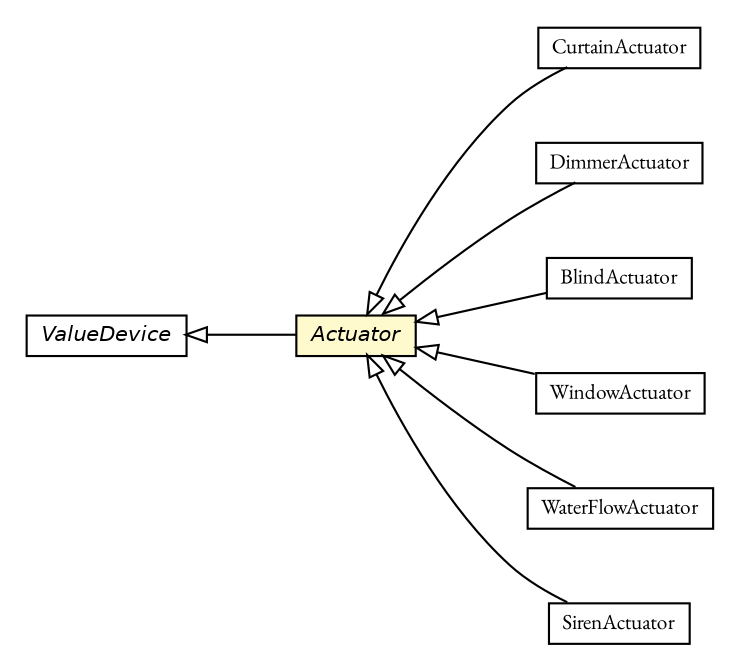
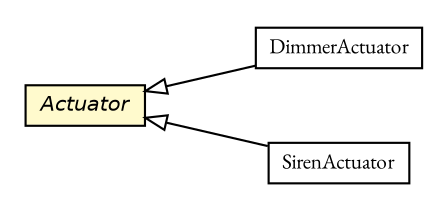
node "CurtainActuator": removed
node "BlindActuator": removed
node "ValueDevice": removed
node "WindowActuator": removed
node "WaterFlowActuator": removed
